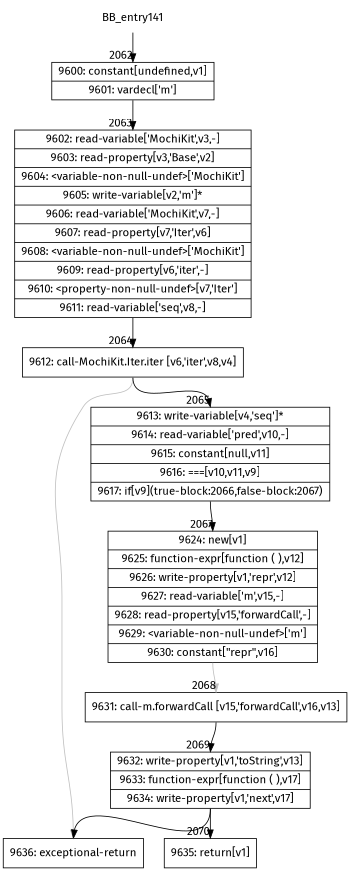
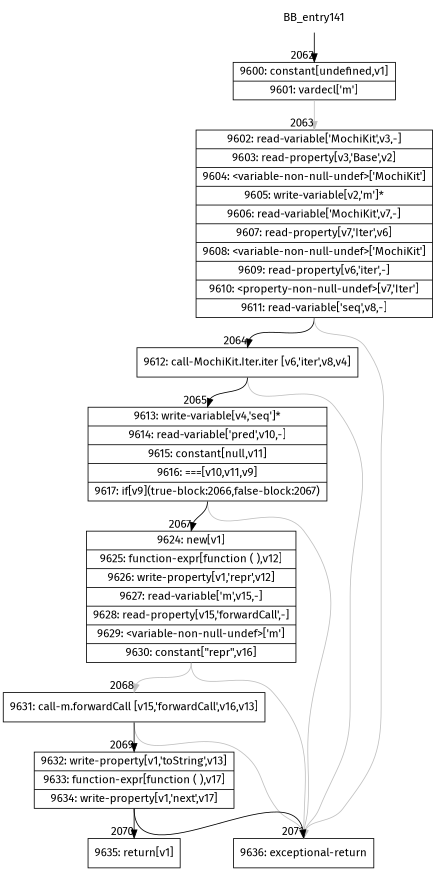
edge "9600: constant[undefined,v1]" -> "9602: read-variable['MochiKit',v3,-]": color black -> gray
edge "9602: read-variable['MochiKit',v3,-]" -> "9636: exceptional-return": added
edge "9613: write-variable[v4,'seq']*" -> "9636: exceptional-return": added
edge "9624: new[v1]" -> "9636: exceptional-return": added
edge "9631: call-m.forwardCall [v15,'forwardCall',v16,v13]" -> "9636: exceptional-return": added
